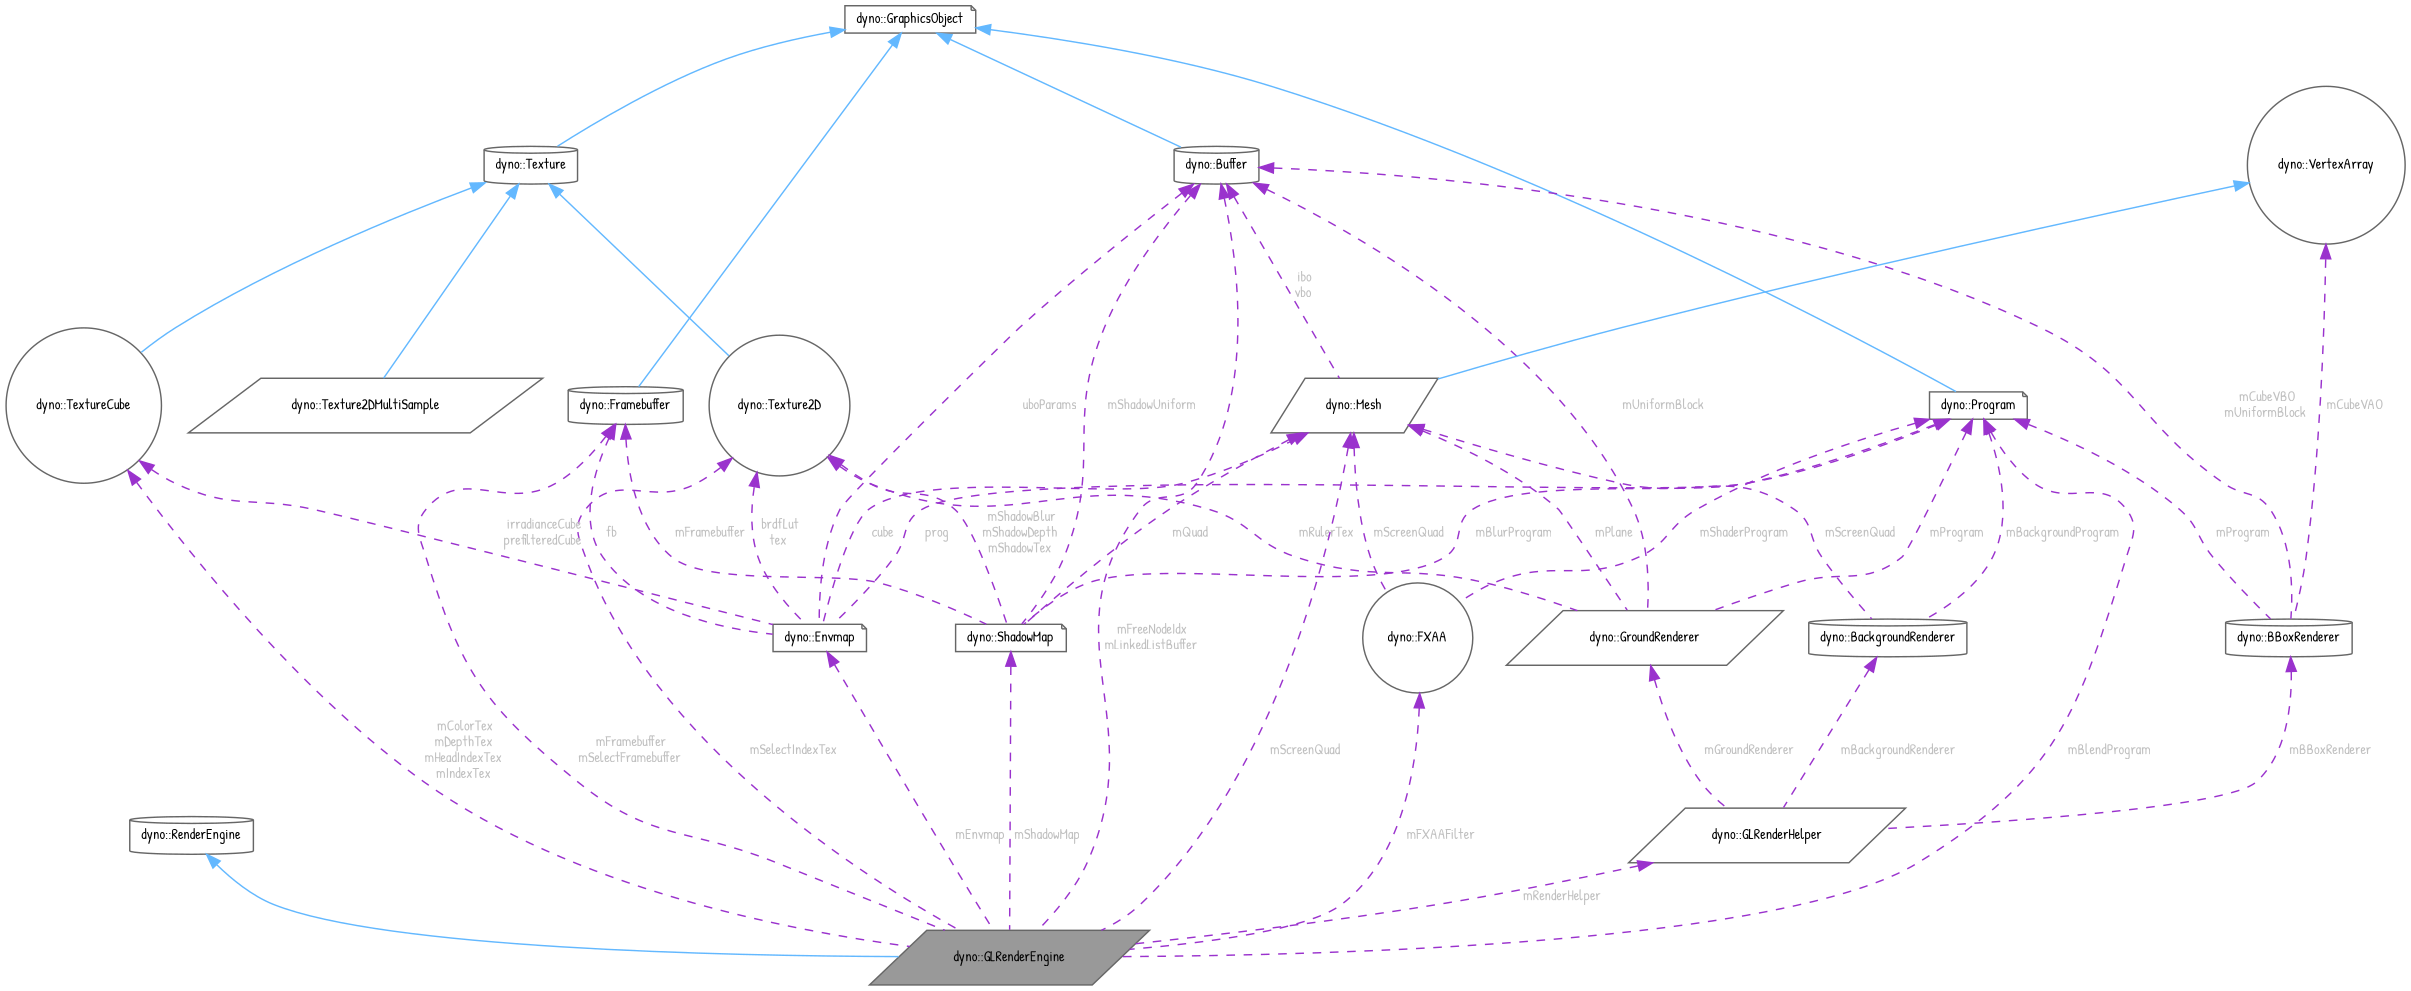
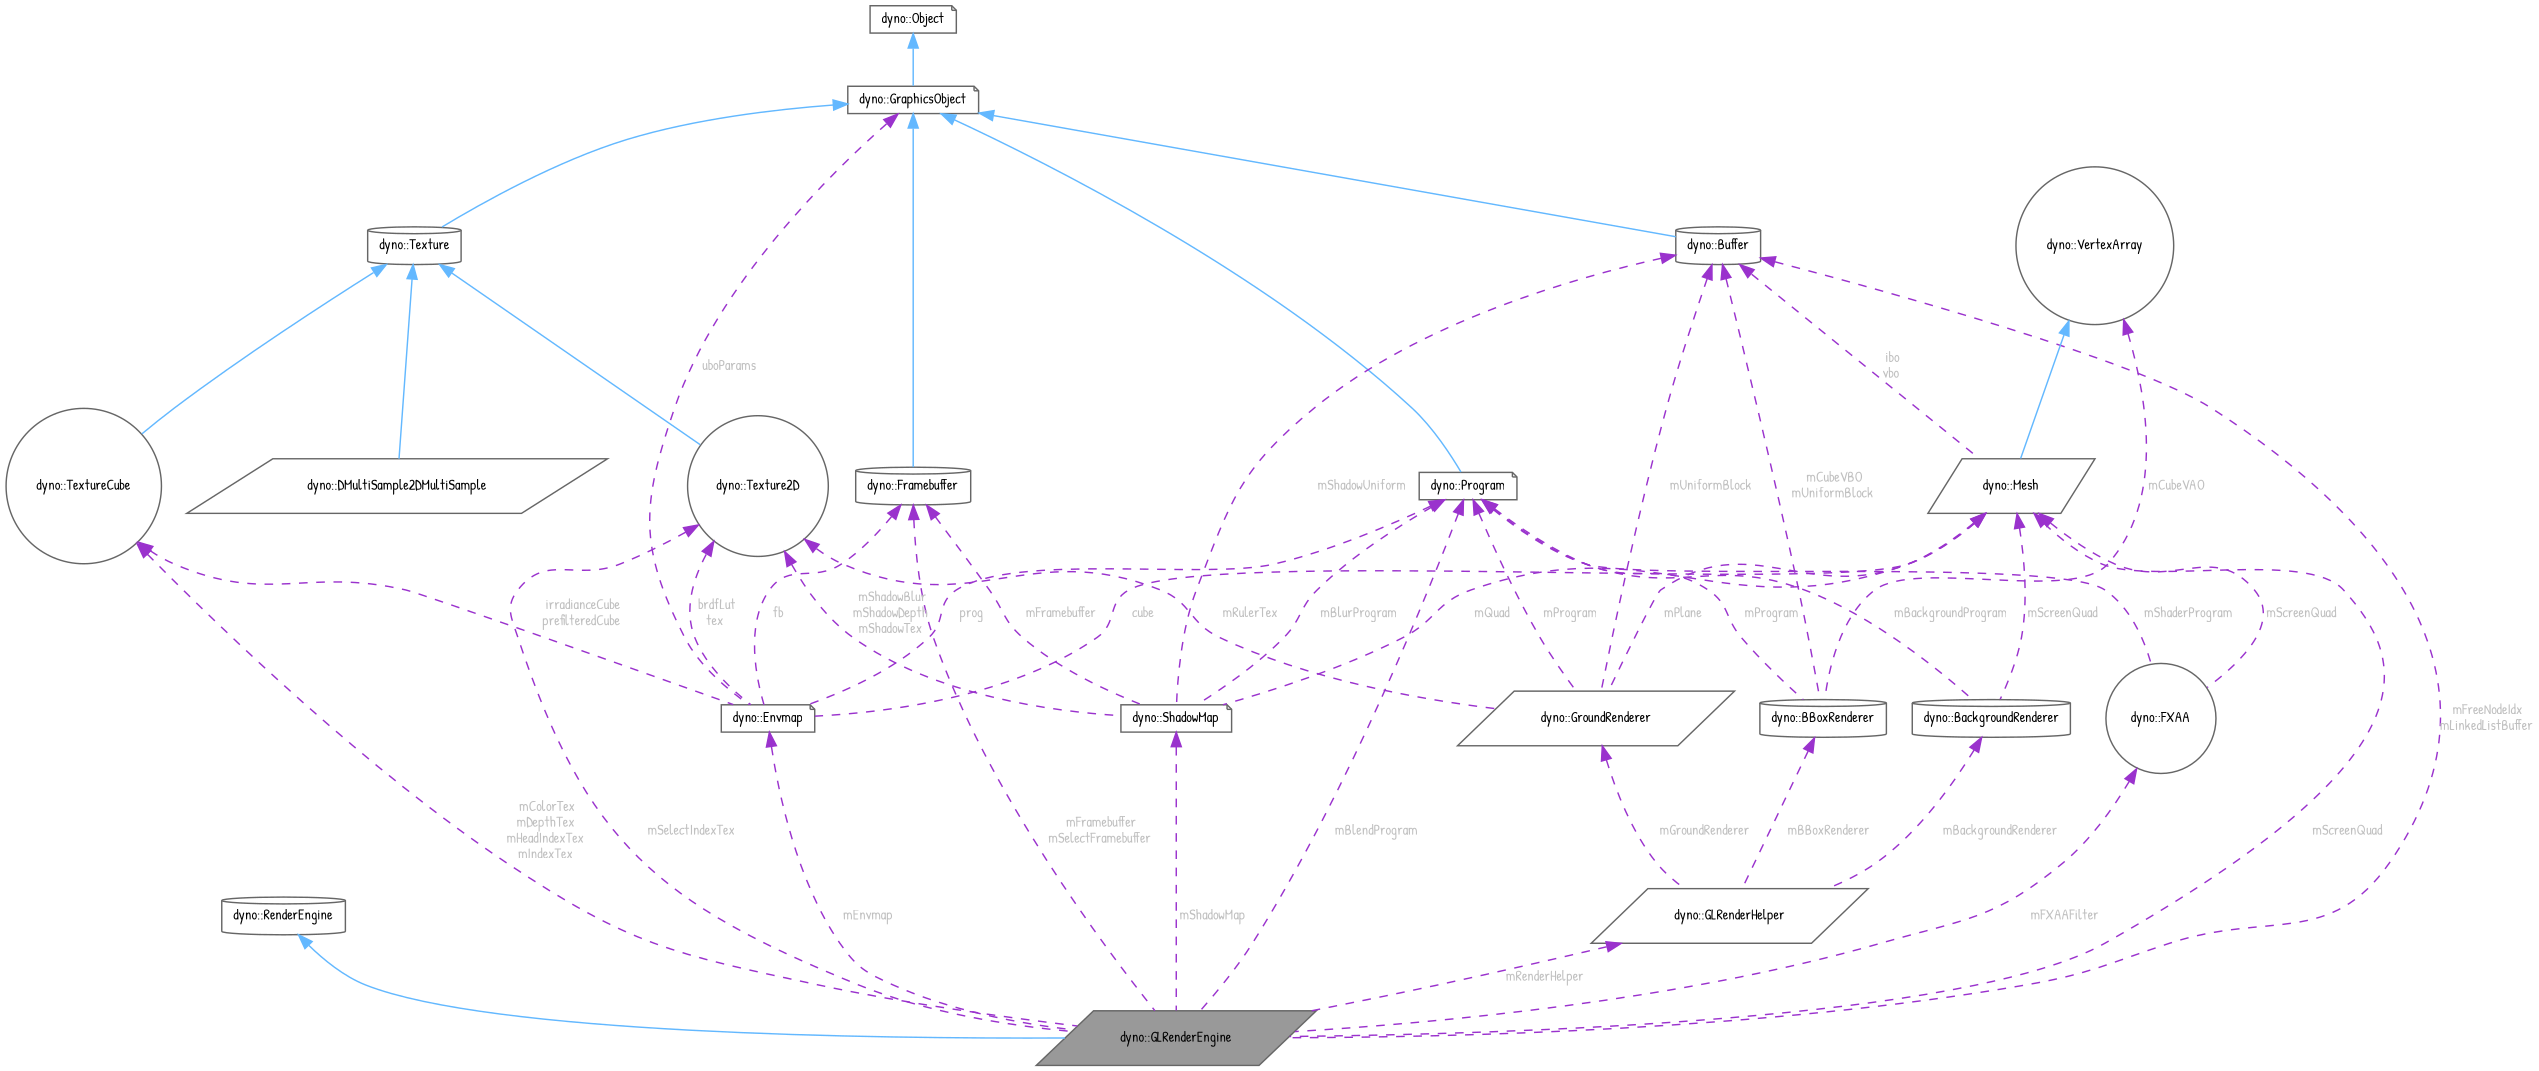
node "dyno::Object": added
edge "dyno::Envmap" -> "dyno::Buffer": now "dyno::Envmap" -> "dyno::GraphicsObject"
node "dyno::Texture2DMultiSample": label "dyno::Texture2DMultiSample" -> "dyno::DMultiSample2DMultiSample"
